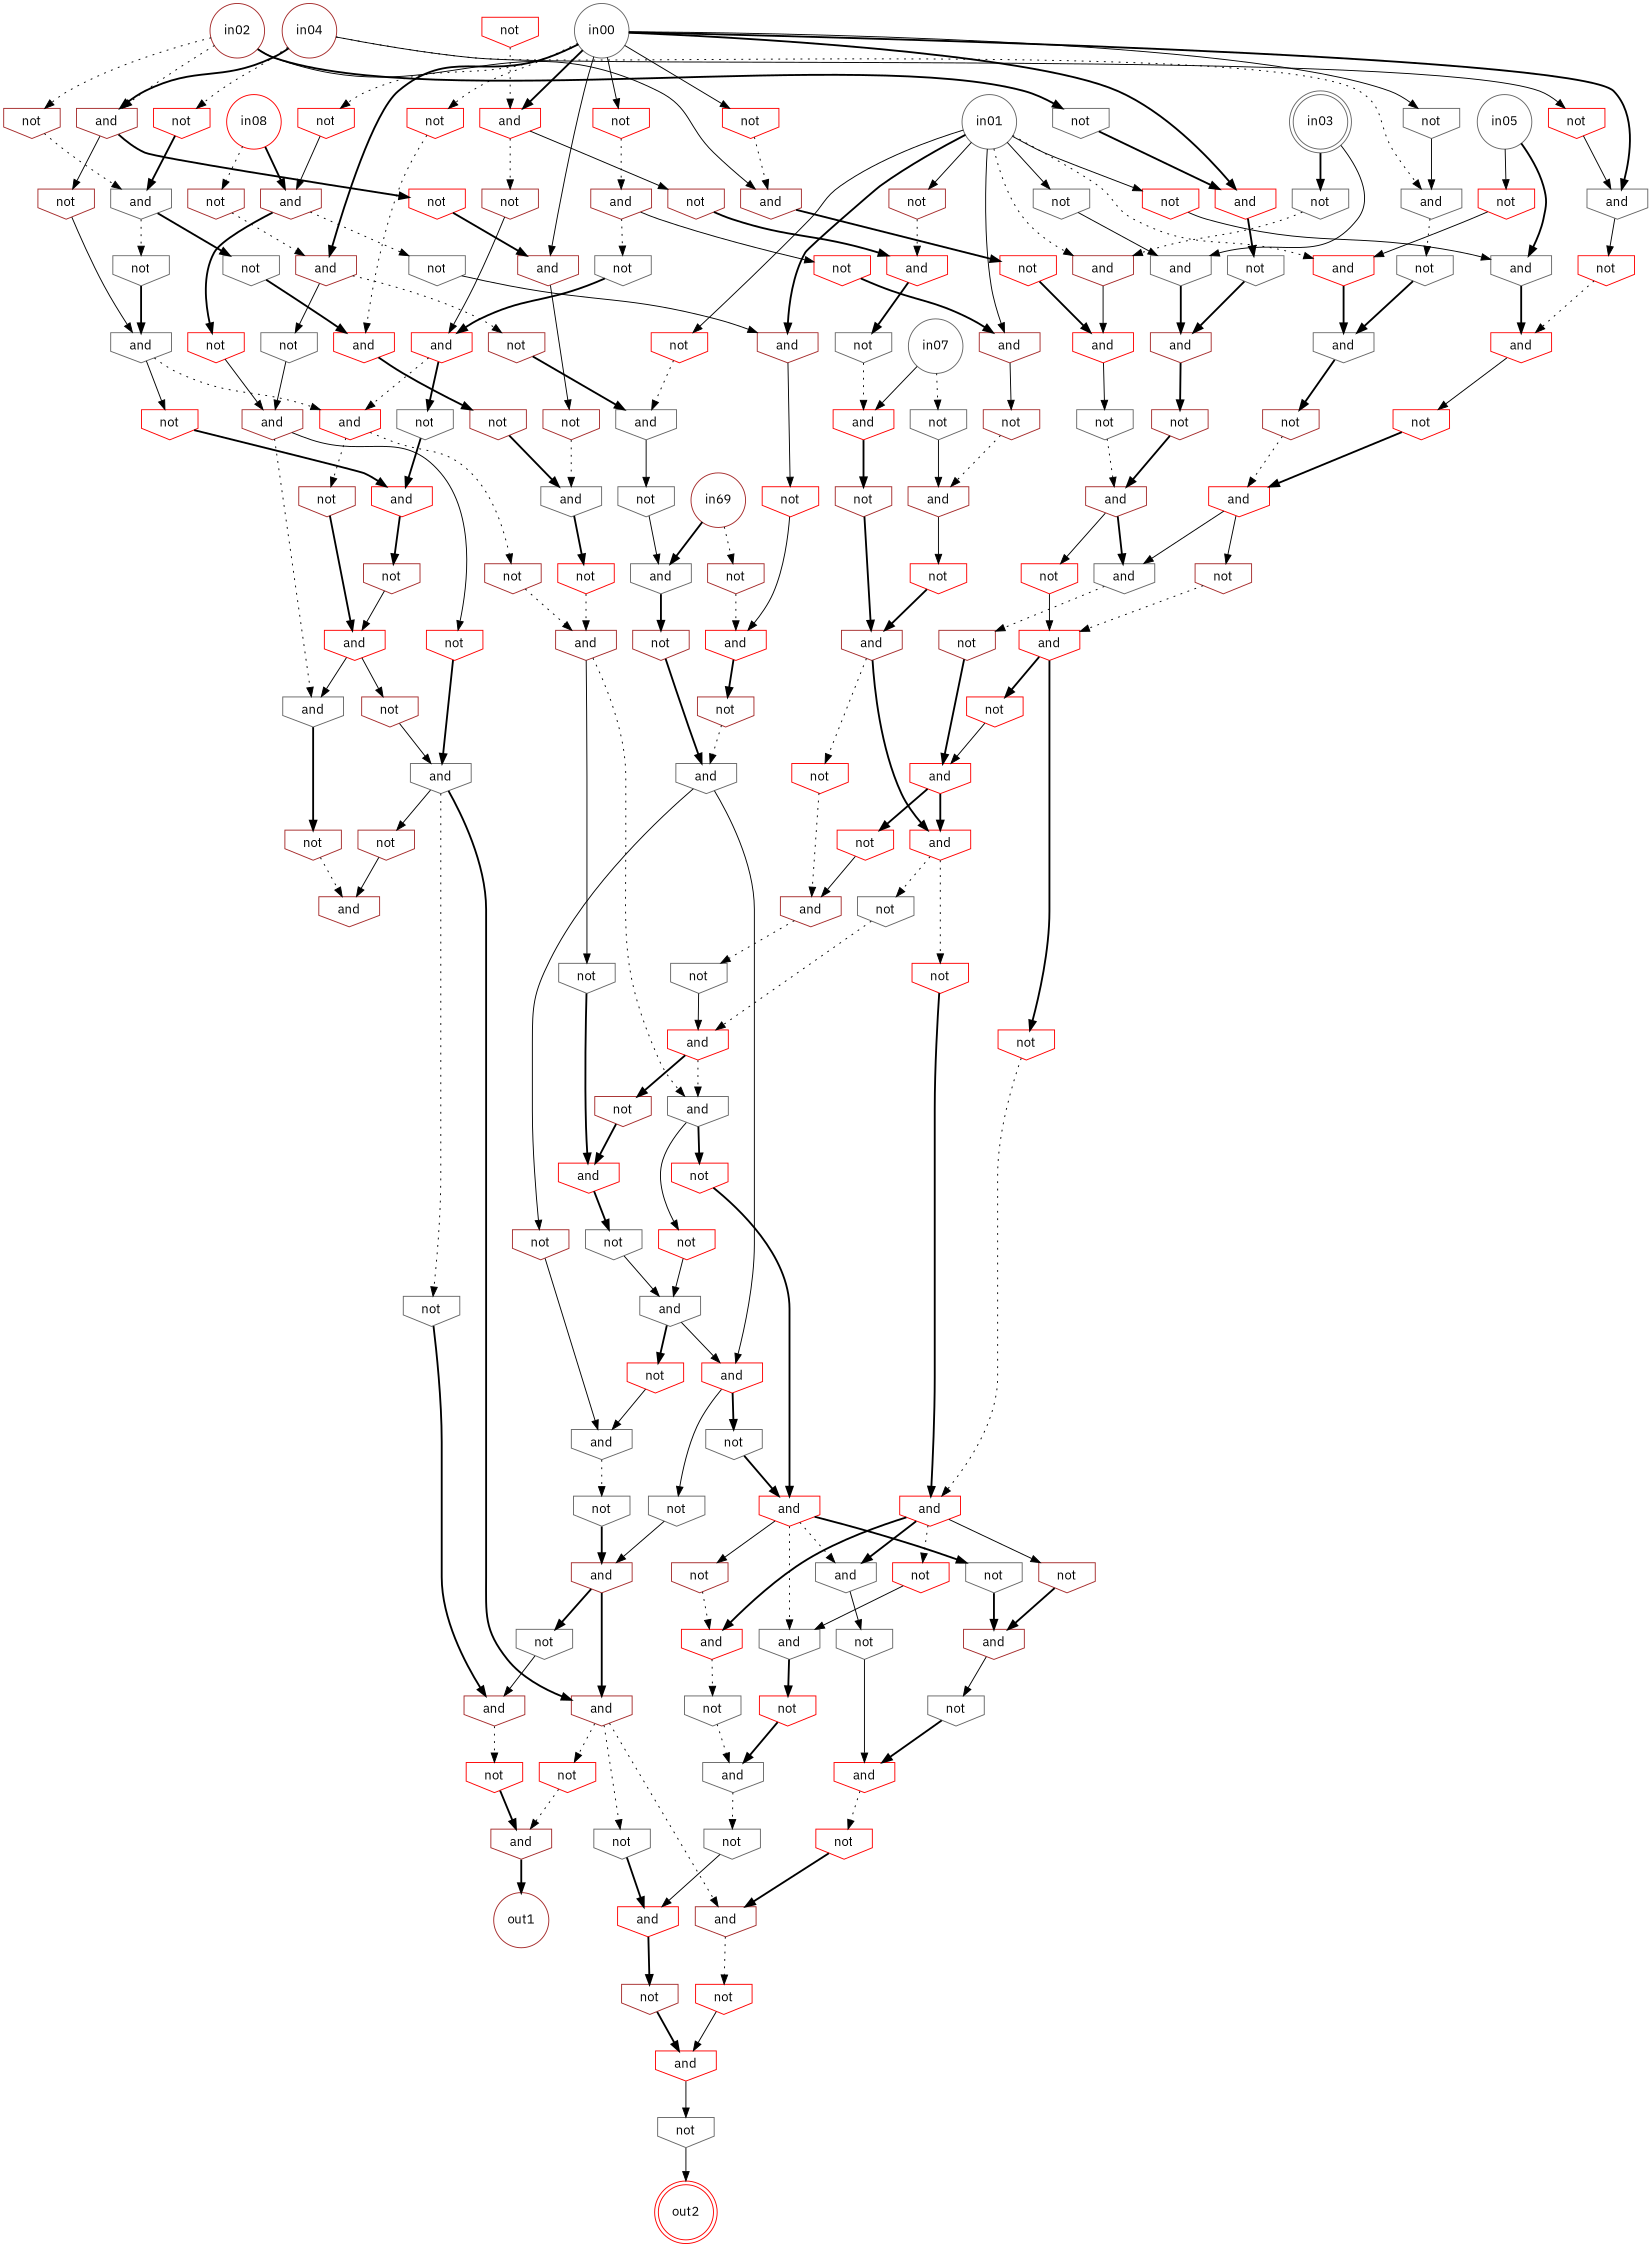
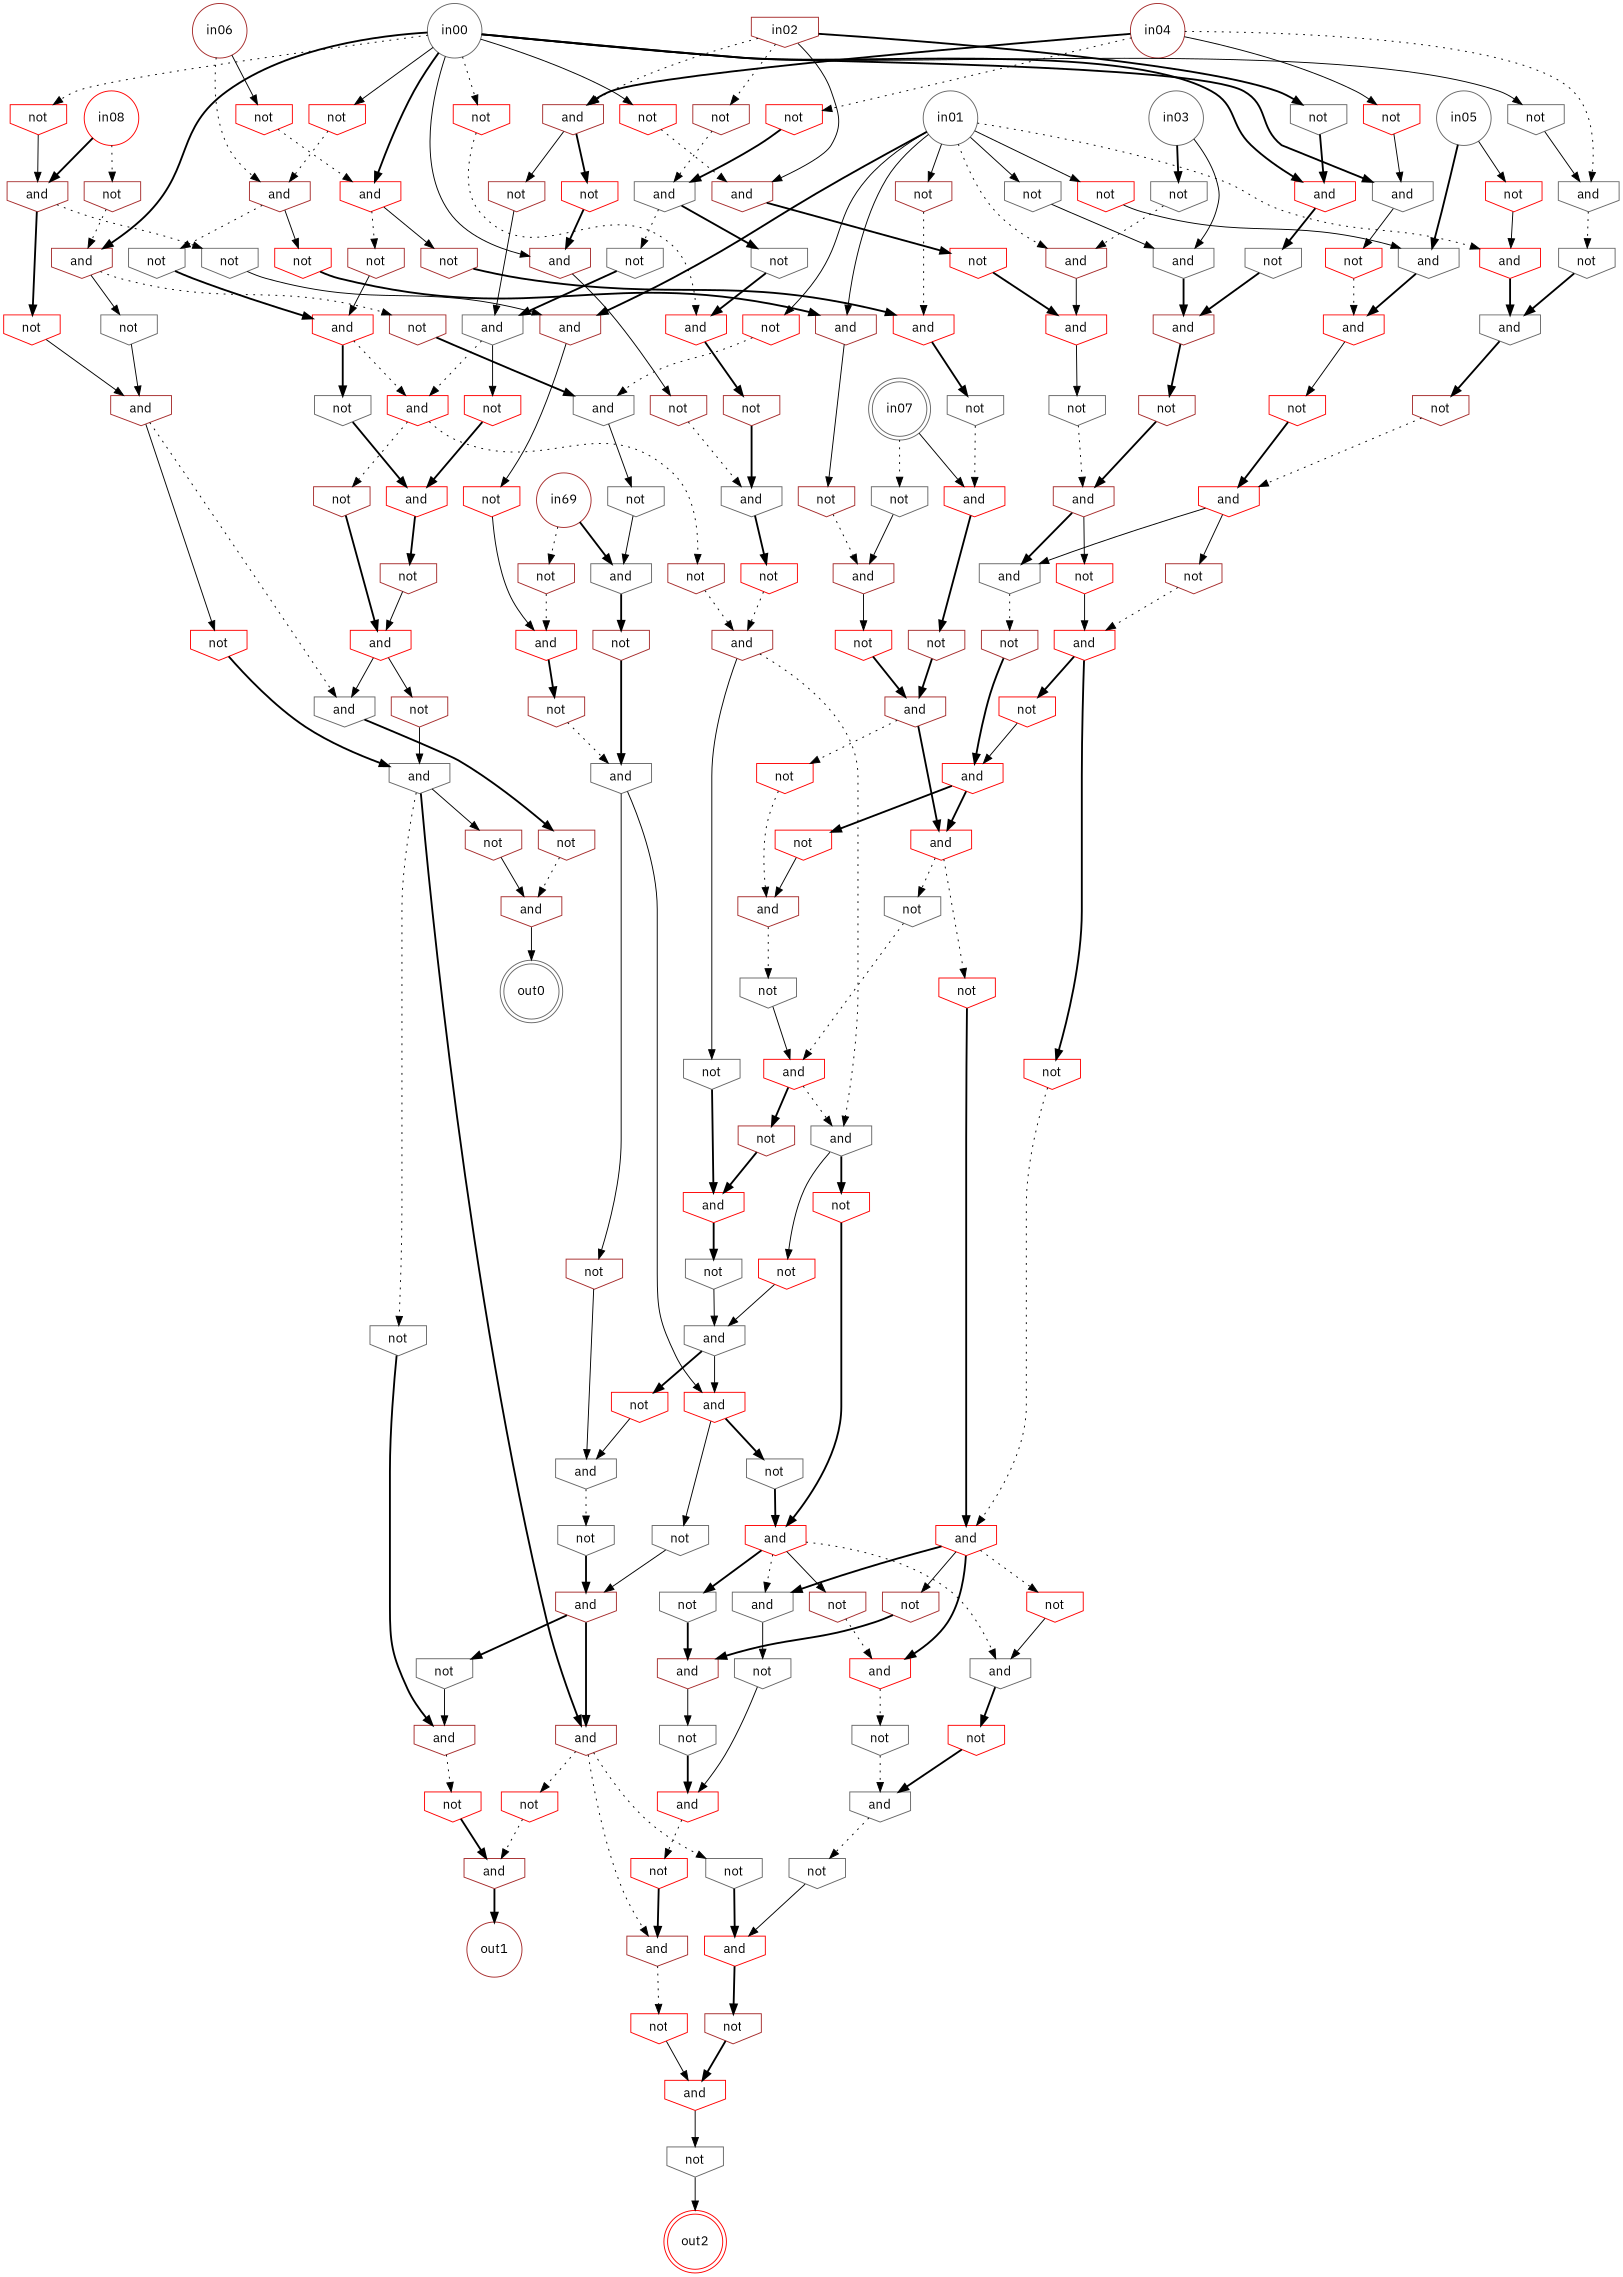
node "in06": added
node "in02": shape circle -> invhouse
node "in03": shape doublecircle -> circle
node "in07": shape circle -> doublecircle
node "out0": added
